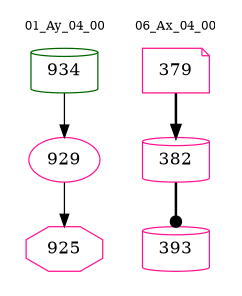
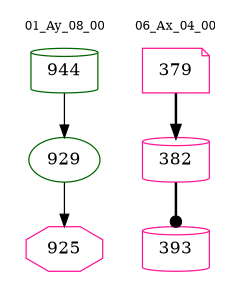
cluster "01_Ay_04_00": label "01_Ay_04_00" -> "01_Ay_08_00"
node "934": label "934" -> "944"
node "929": color deeppink -> darkgreen
